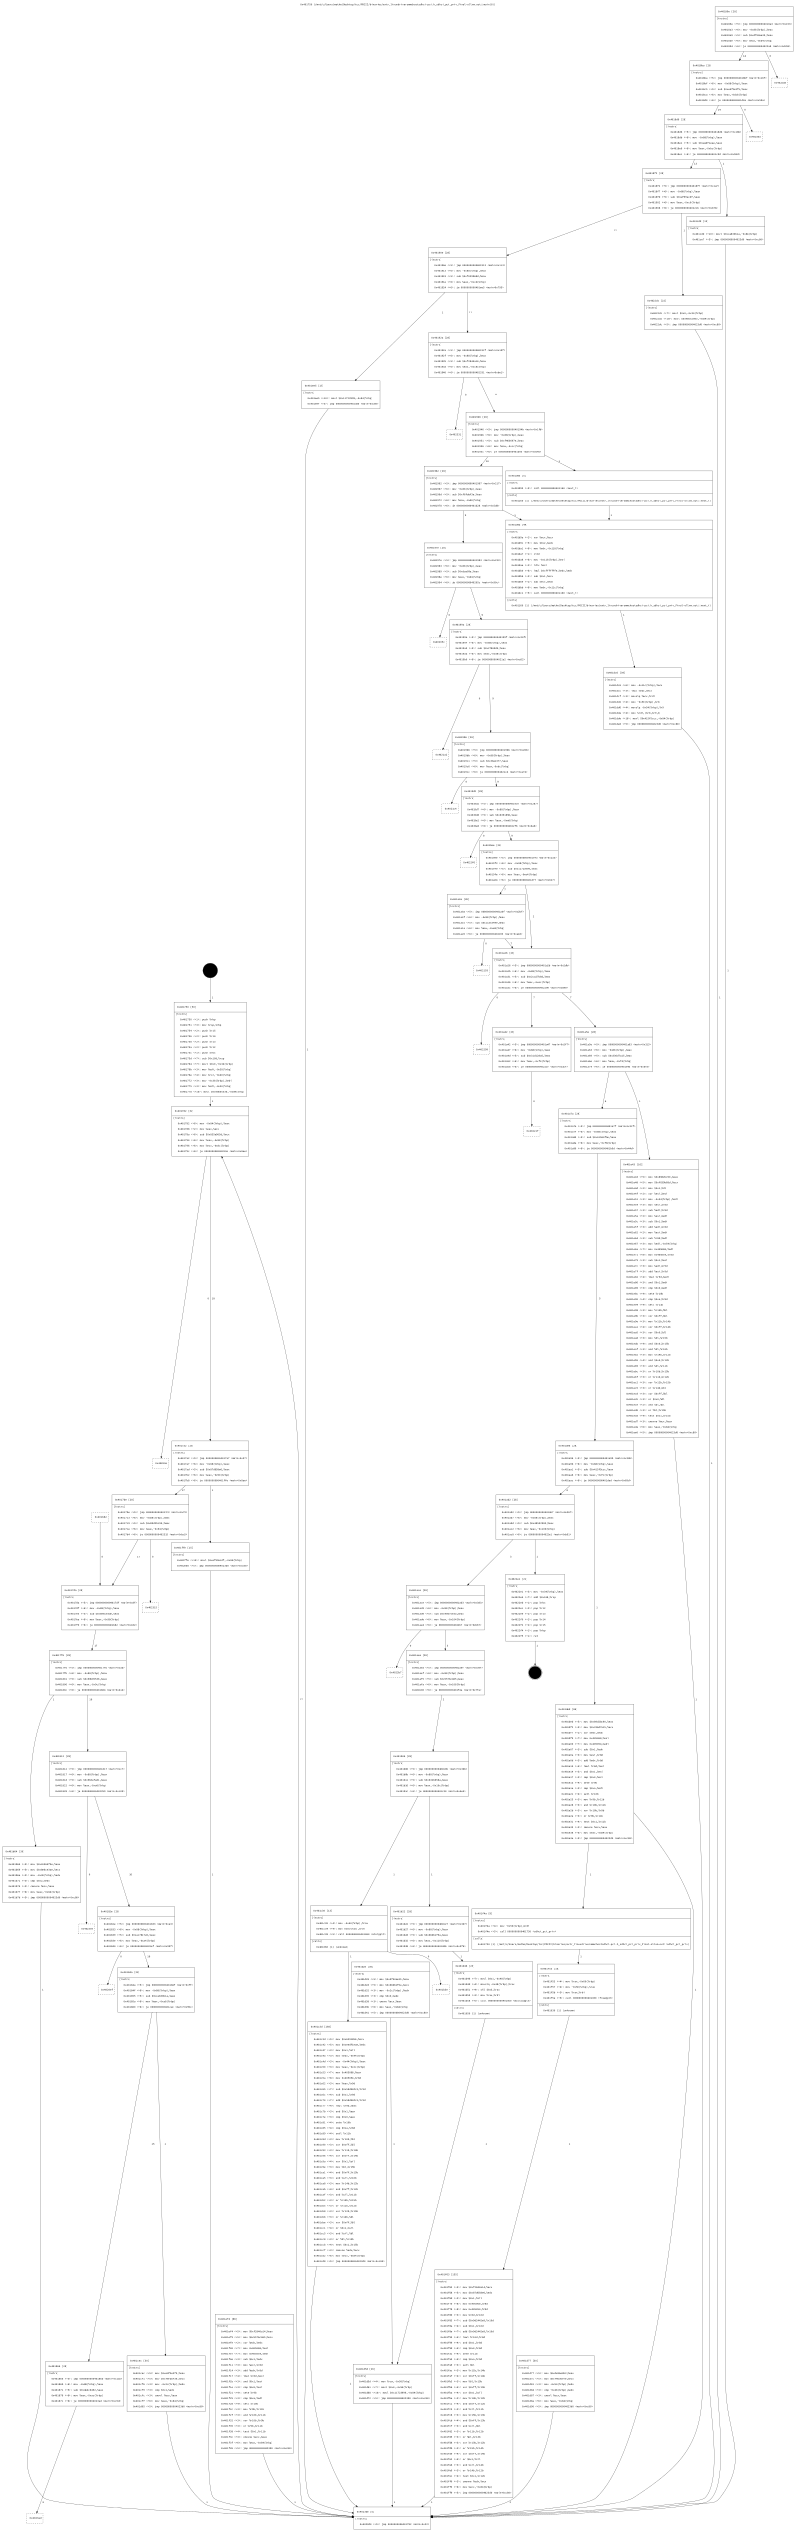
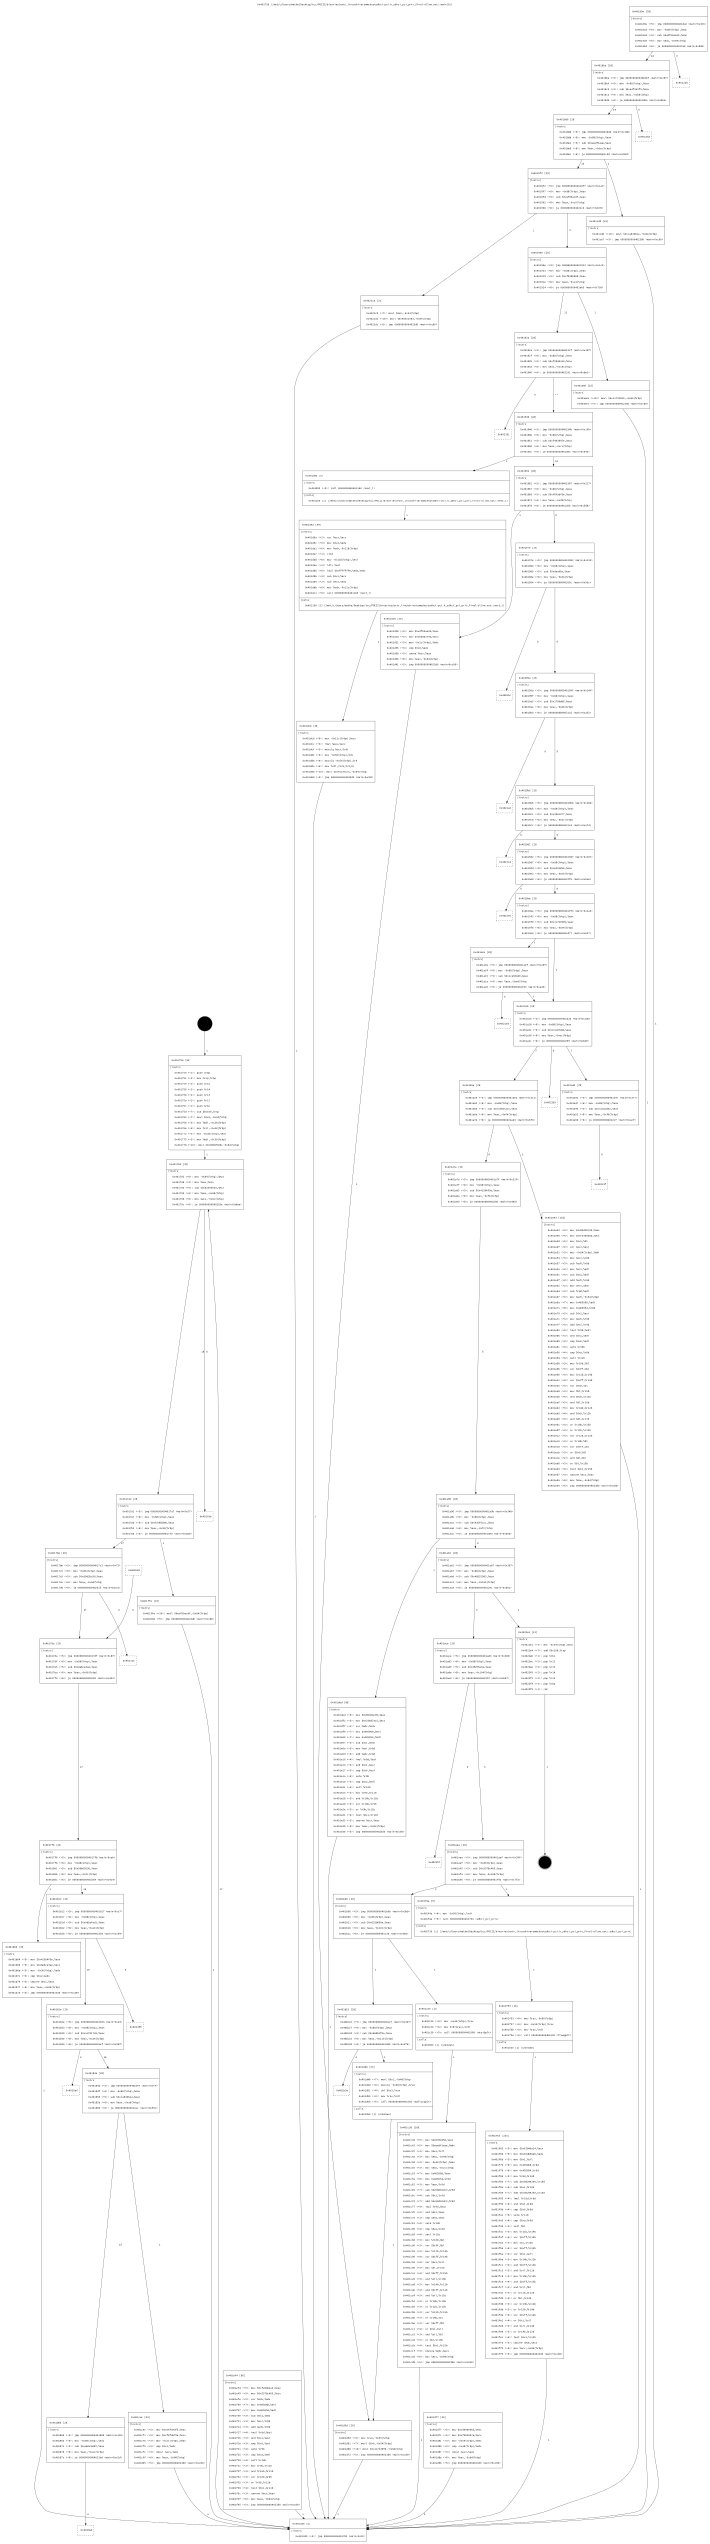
edge "0x401962 [28]" -> "0x401d9a [44]": now "0x401962 [28]" -> "0x401d28 [30]"
edge "0x401ded [86]" -> "0x401f4a [9]": now "0x401aea [28]" -> "0x401f4a [9]"
edge "0x401c30 [13]" -> "0x401b3e": now "0x401b22 [28]" -> "0x401b3e"
